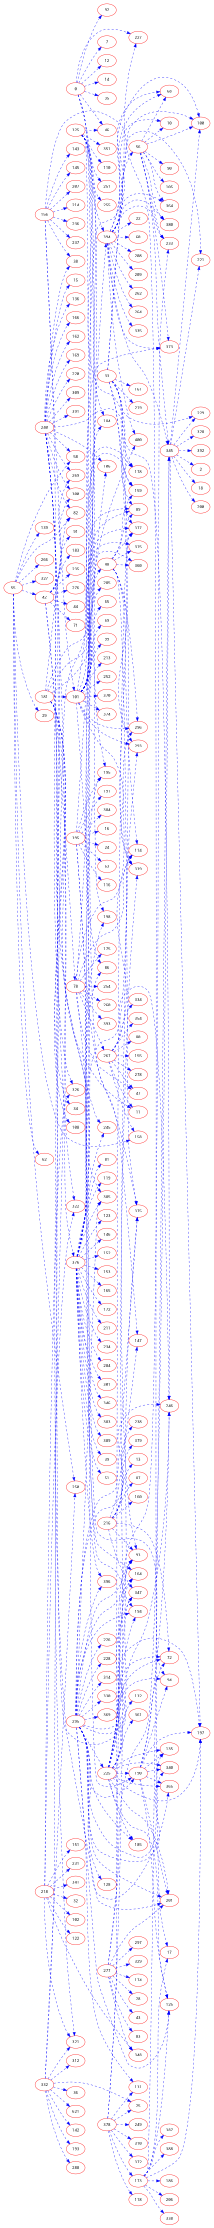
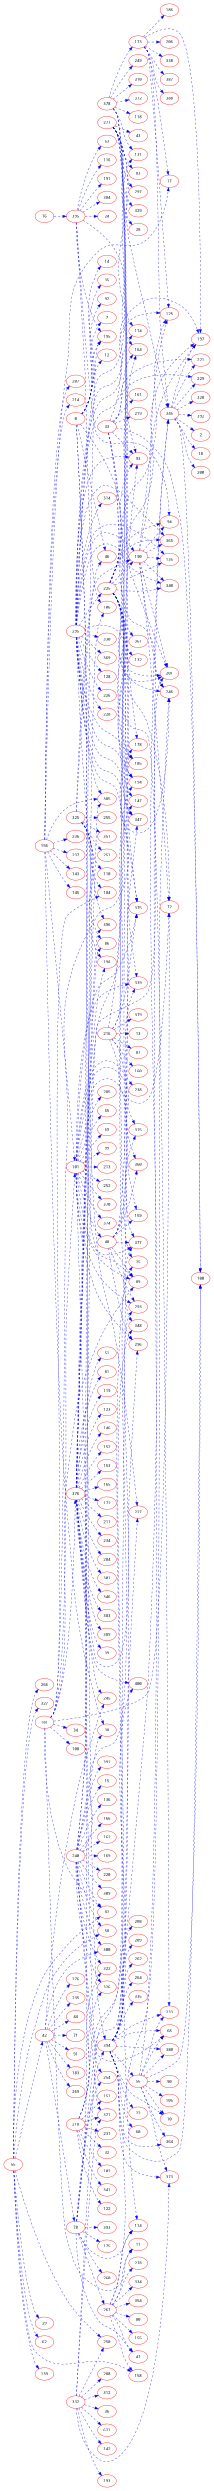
edge "33" -> "159": now "33" -> "174"
edge "240" -> "269": now "240" -> "254"
edge "395" -> "16": reversed
